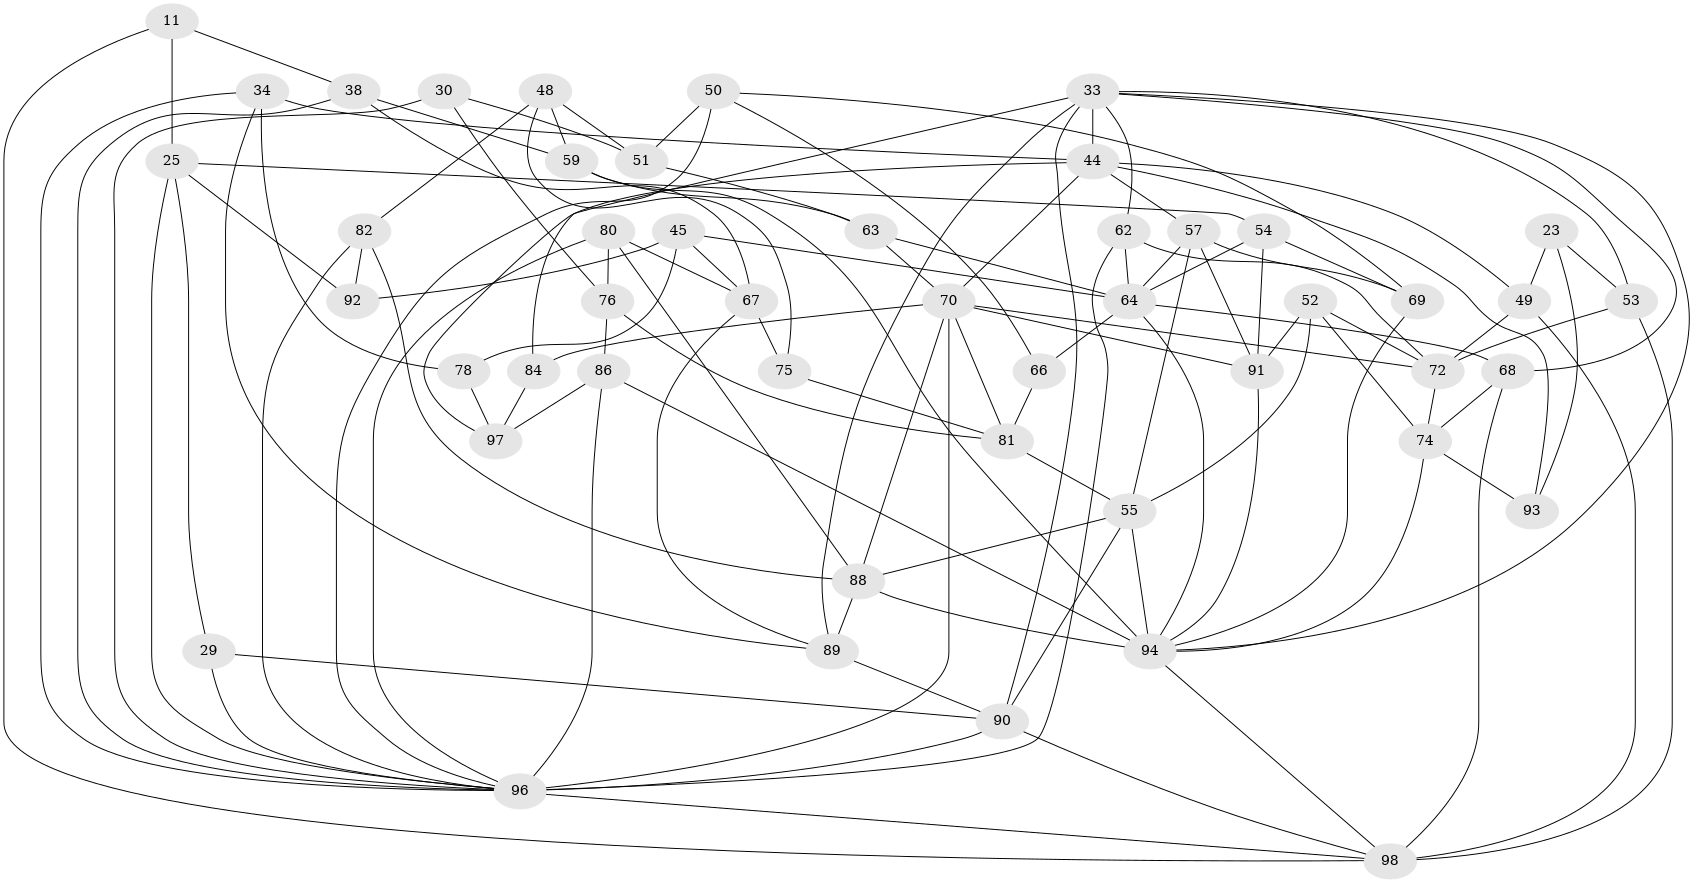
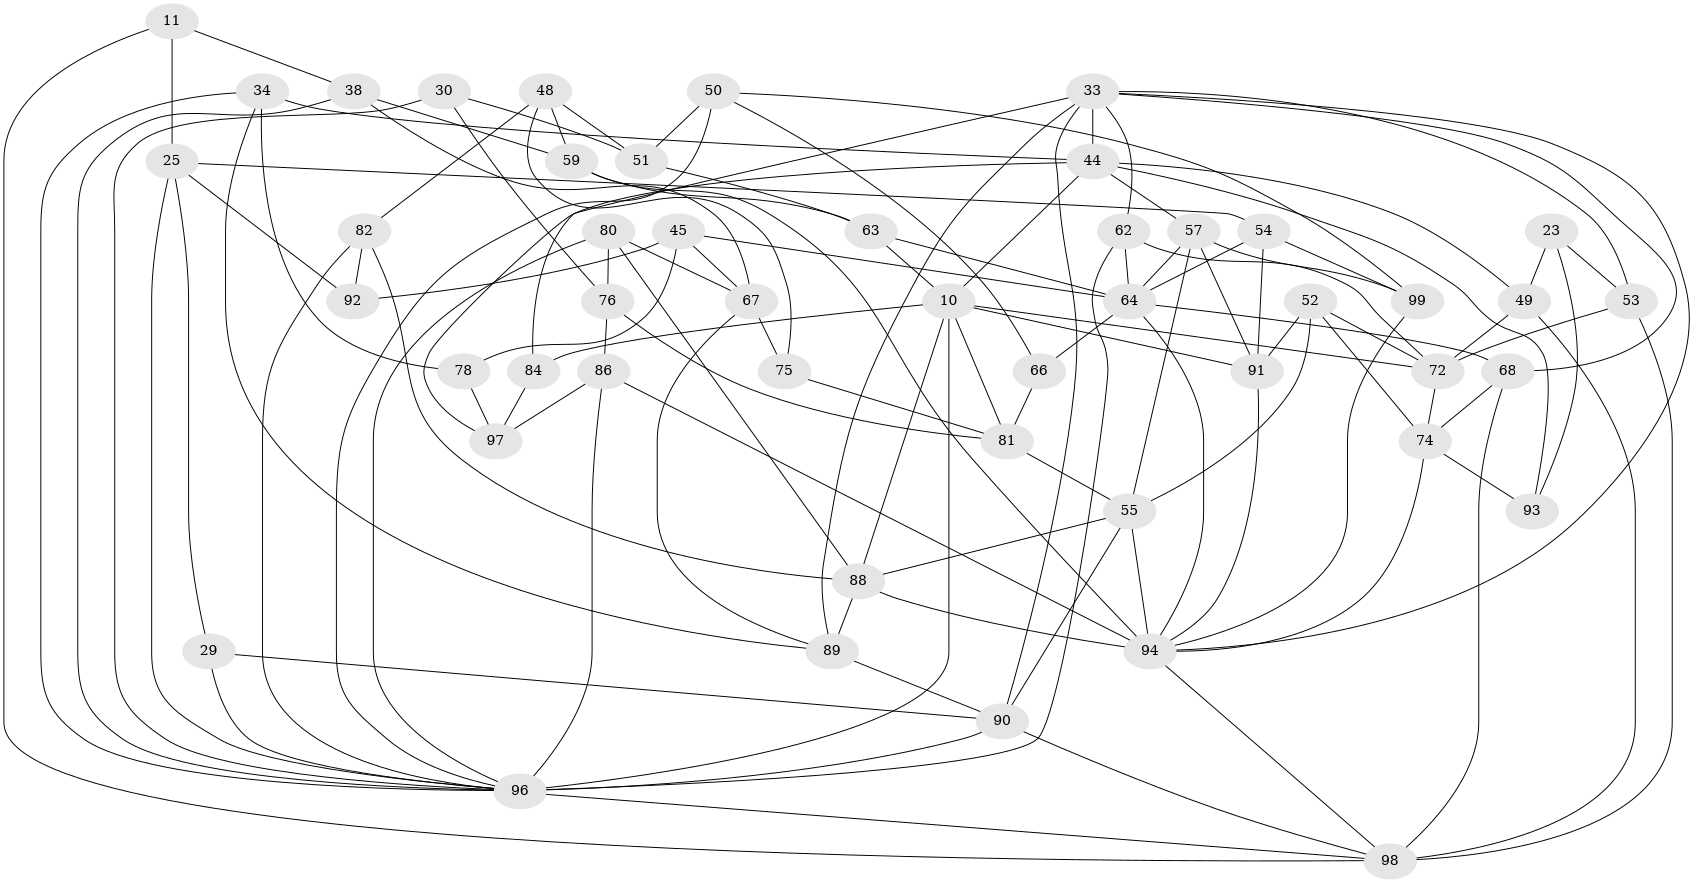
node "70": label "70" -> "10"
node "69": label "69" -> "99"
